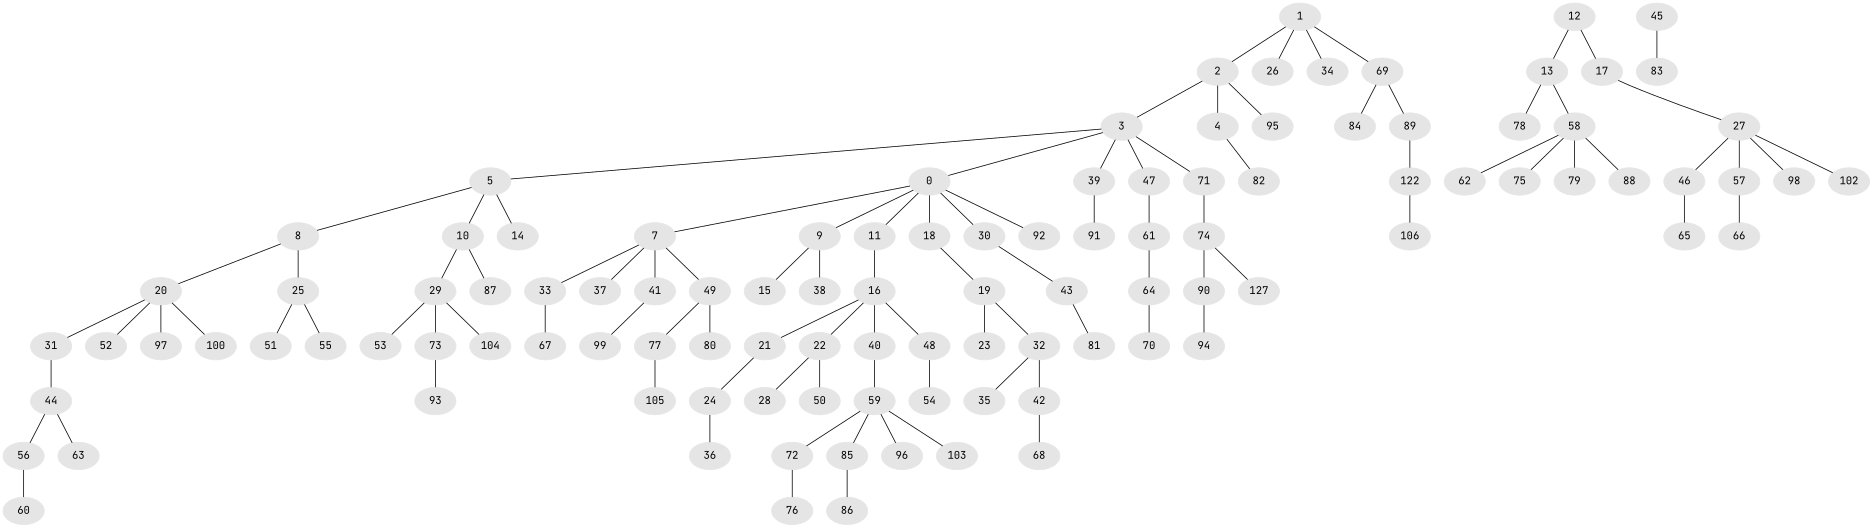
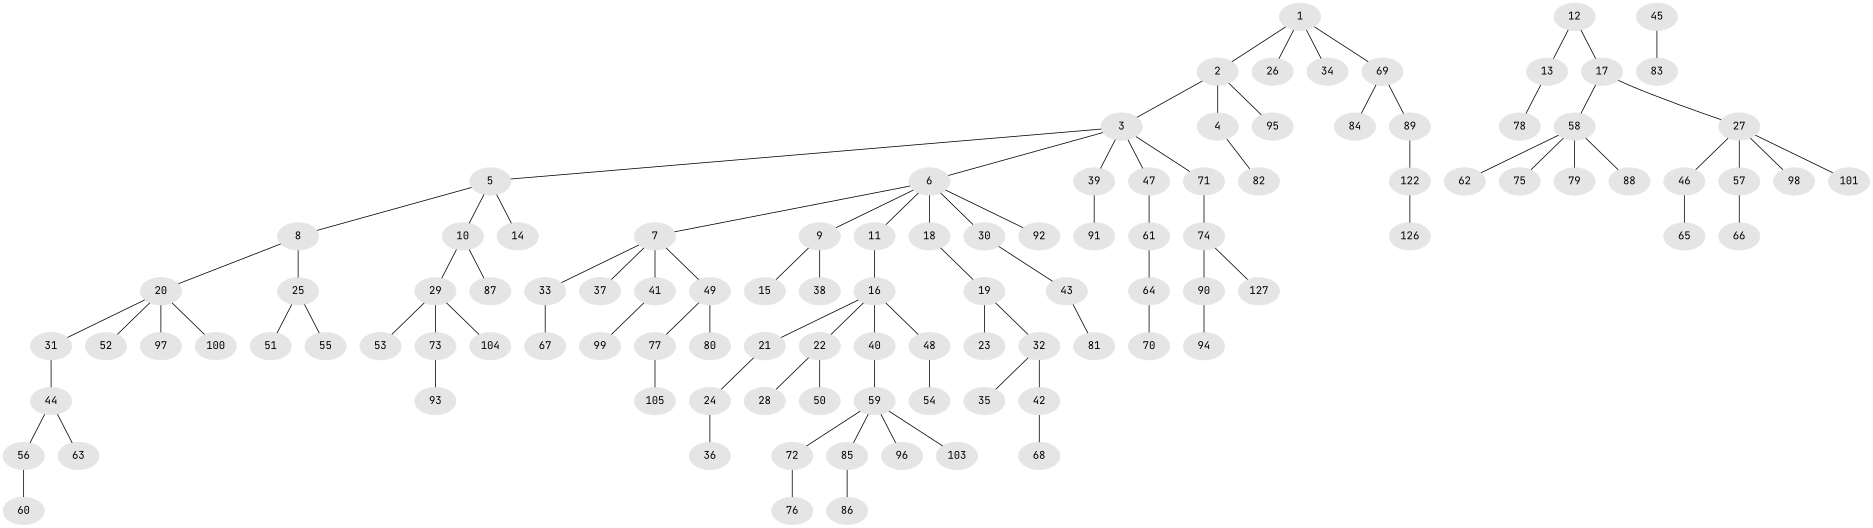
edge "13" -- "58": now "17" -- "58"
node "0": label "0" -> "6"
node "102": label "102" -> "101"
node "106": label "106" -> "126"
